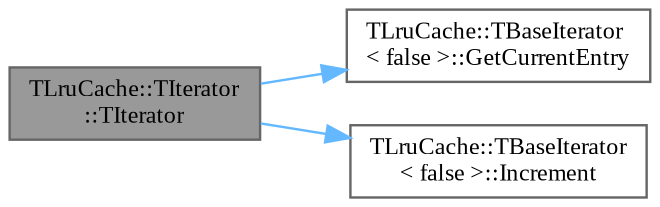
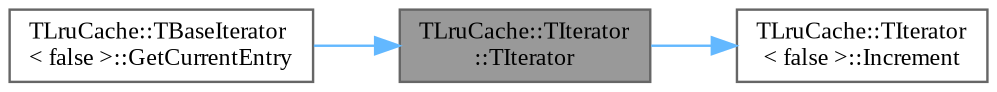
edge "TLruCache::TIterator ::TIterator" -> "TLruCache::TBaseIterator < false >::GetCurrentEntry": reversed
node "TLruCache::TBaseIterator < false >::Increment": label "TLruCache::TBaseIterator < false >::Increment" -> "TLruCache::TIterator < false >::Increment"
